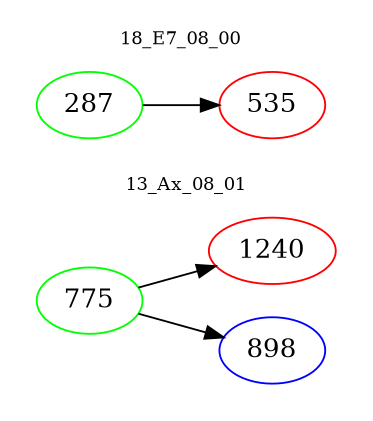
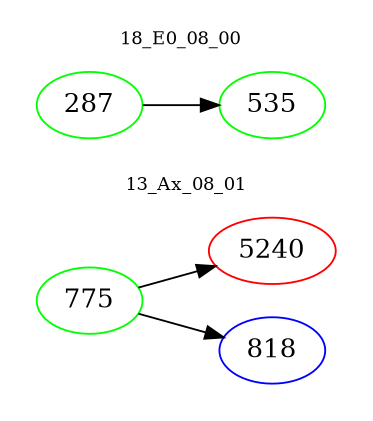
cluster "18_E7_08_00": label "18_E7_08_00" -> "18_E0_08_00"
node "535": color red -> green
node "1240": label "1240" -> "5240"
node "898": label "898" -> "818"
